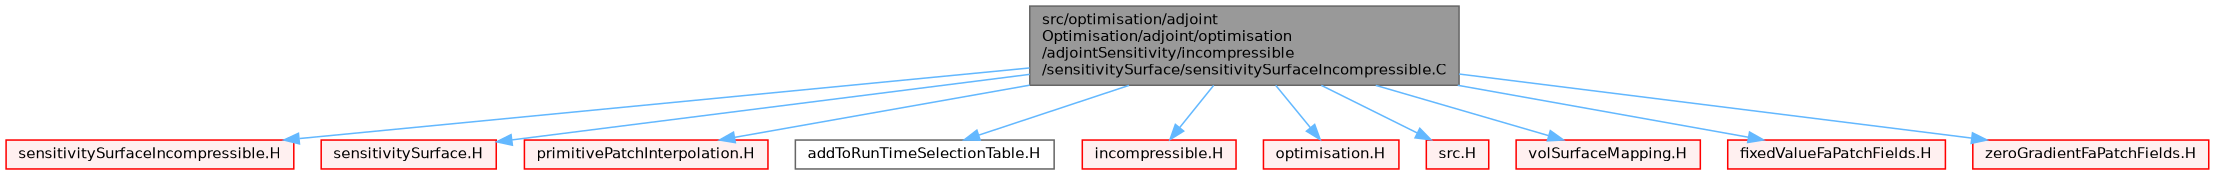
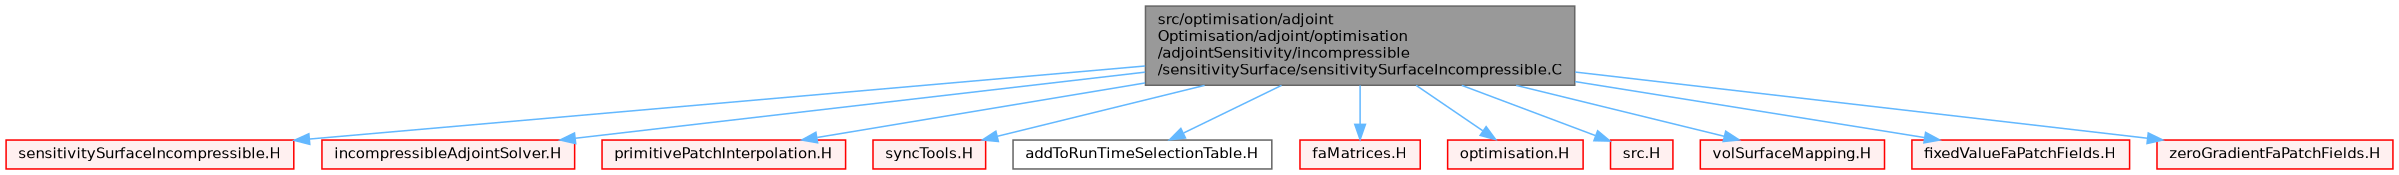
node "sensitivitySurface.H": label "sensitivitySurface.H" -> "incompressibleAdjointSolver.H"
node "syncTools.H": added
node "incompressible.H": label "incompressible.H" -> "faMatrices.H"
